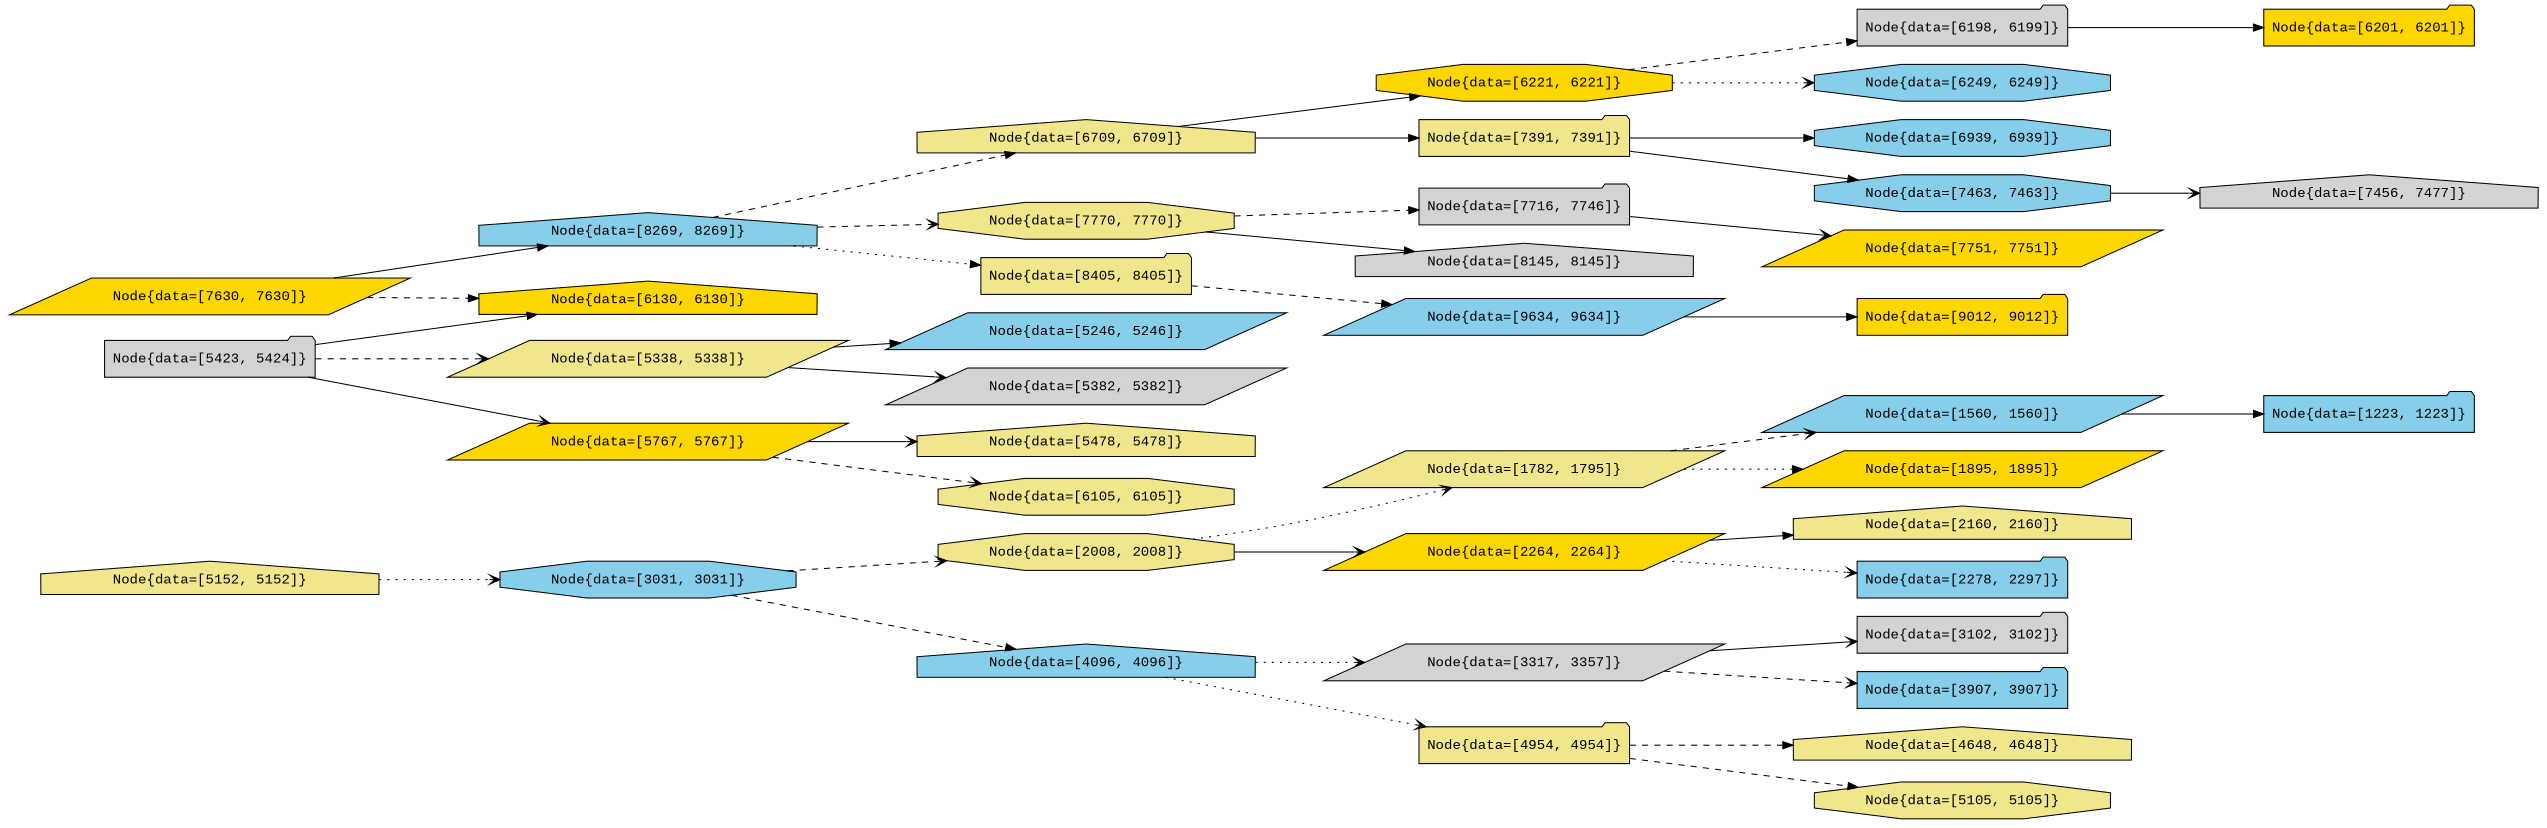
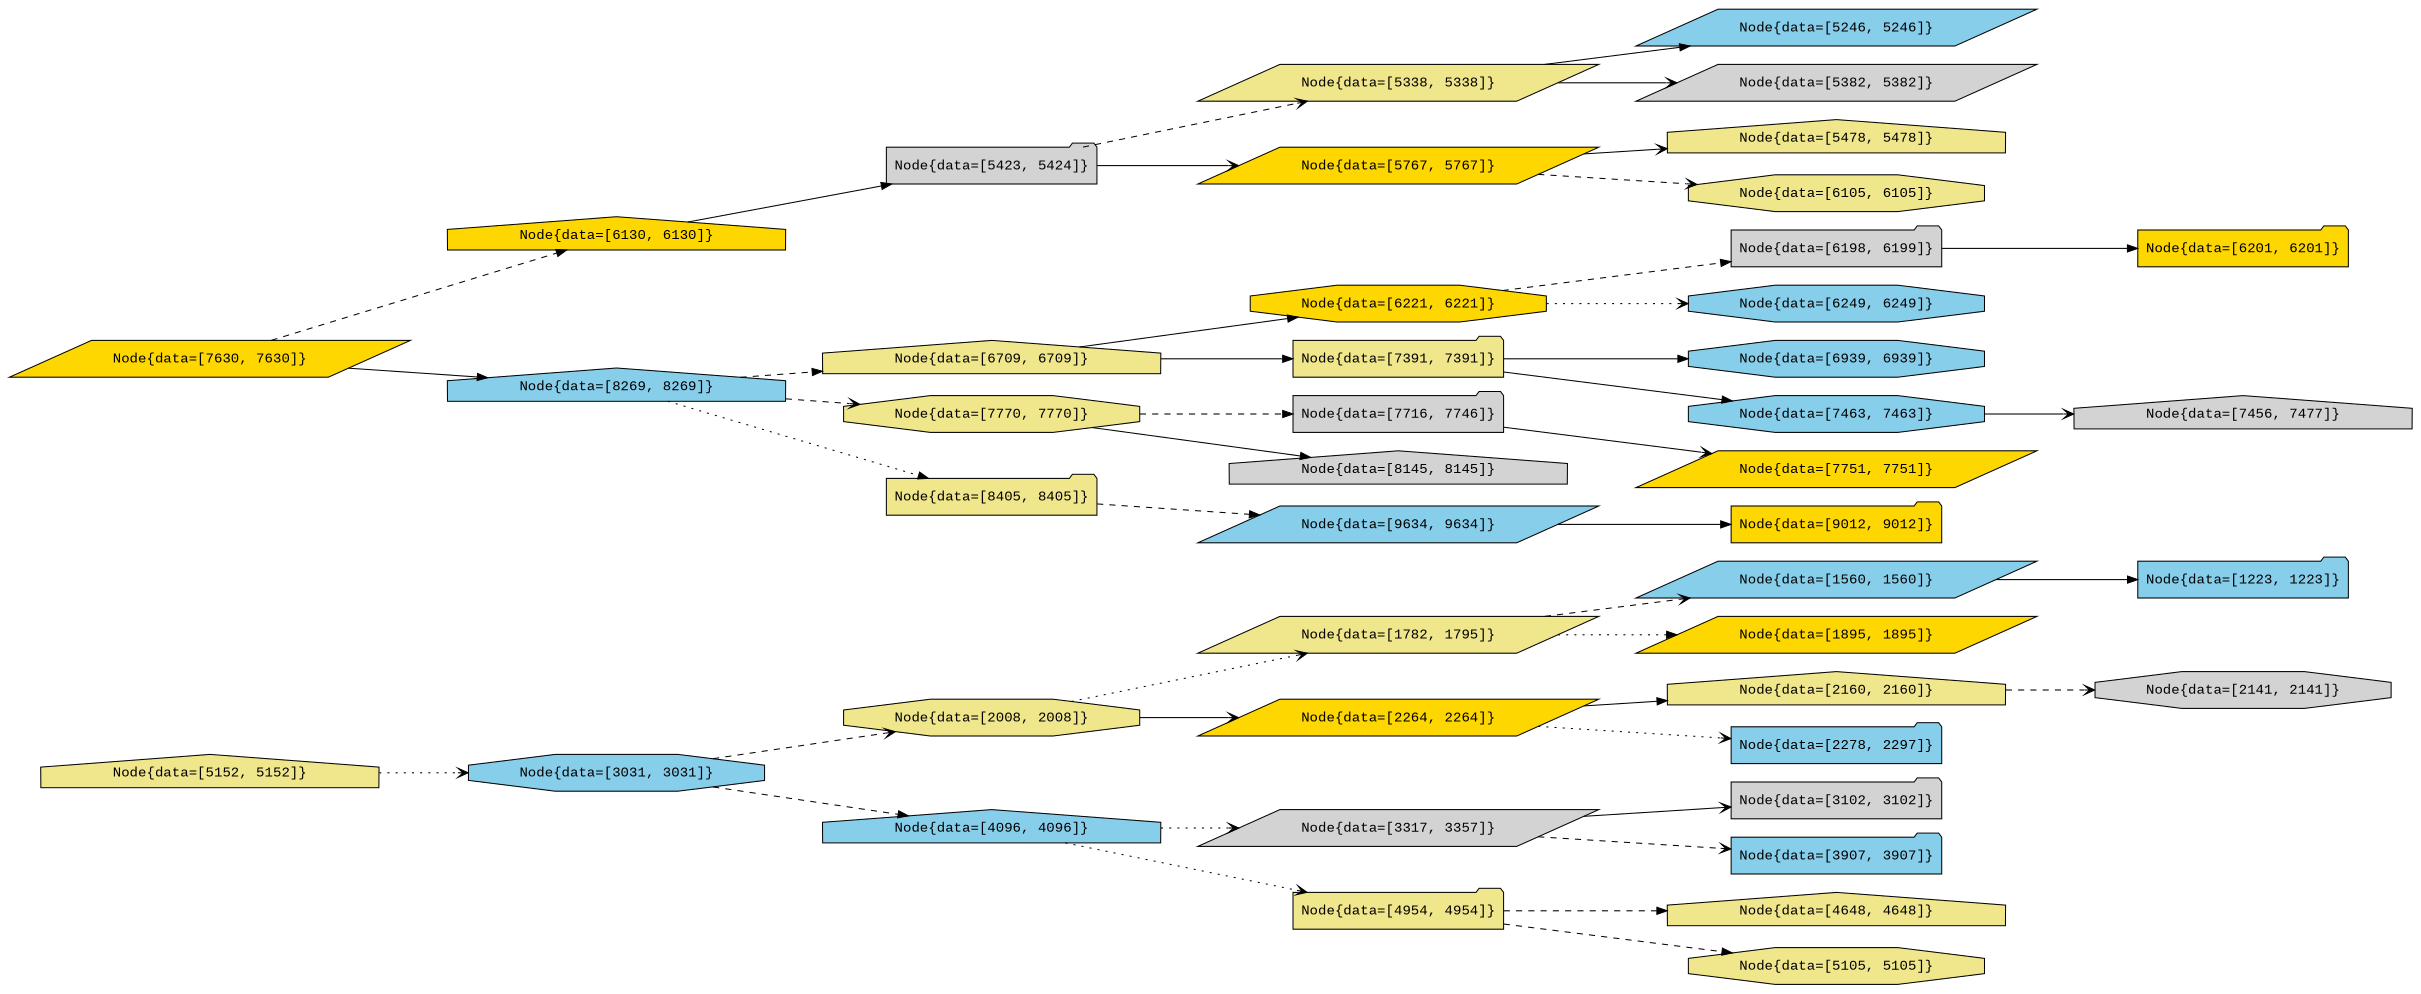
edge "Node{data=[5423, 5424]}" -> "Node{data=[6130, 6130]}": reversed
node "Node{data=[2141, 2141]}": added
